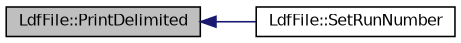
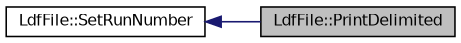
edge "LdfFile::SetRunNumber" -> "LdfFile::PrintDelimited": reversed
